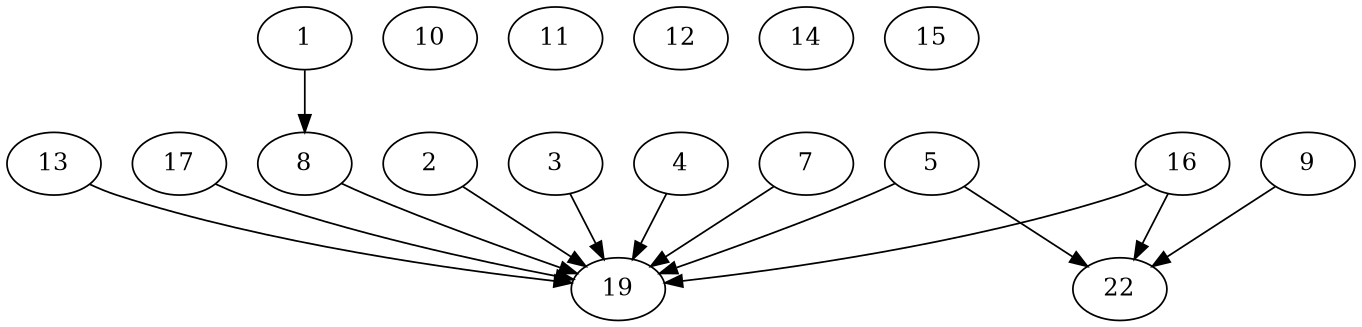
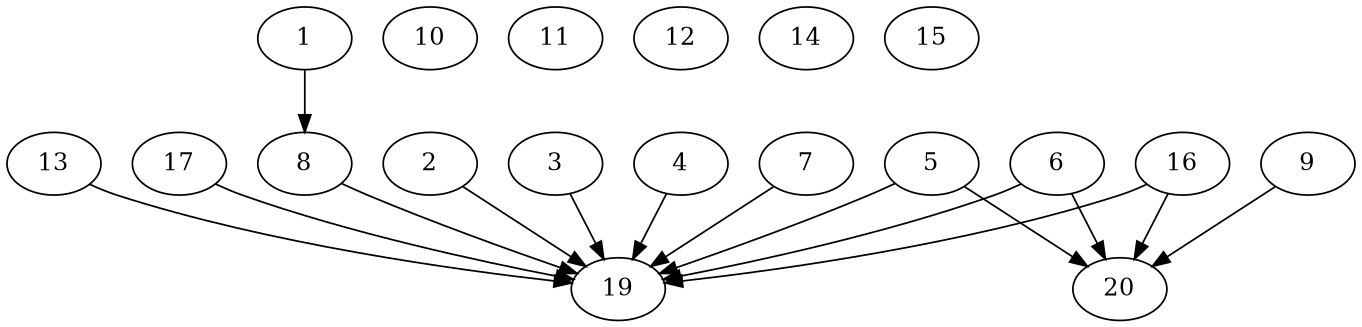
node "6": added
node "22": label "22" -> "20"
